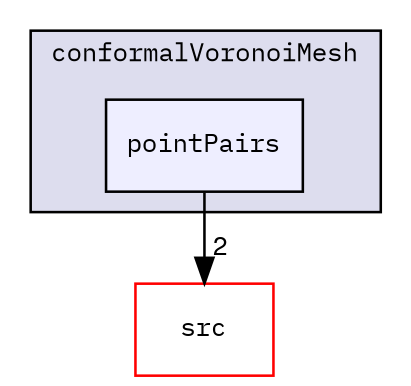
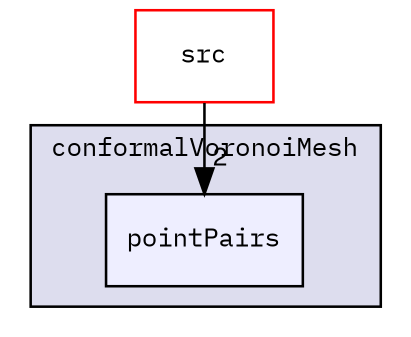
edge "pointPairs" -> "src": reversed
